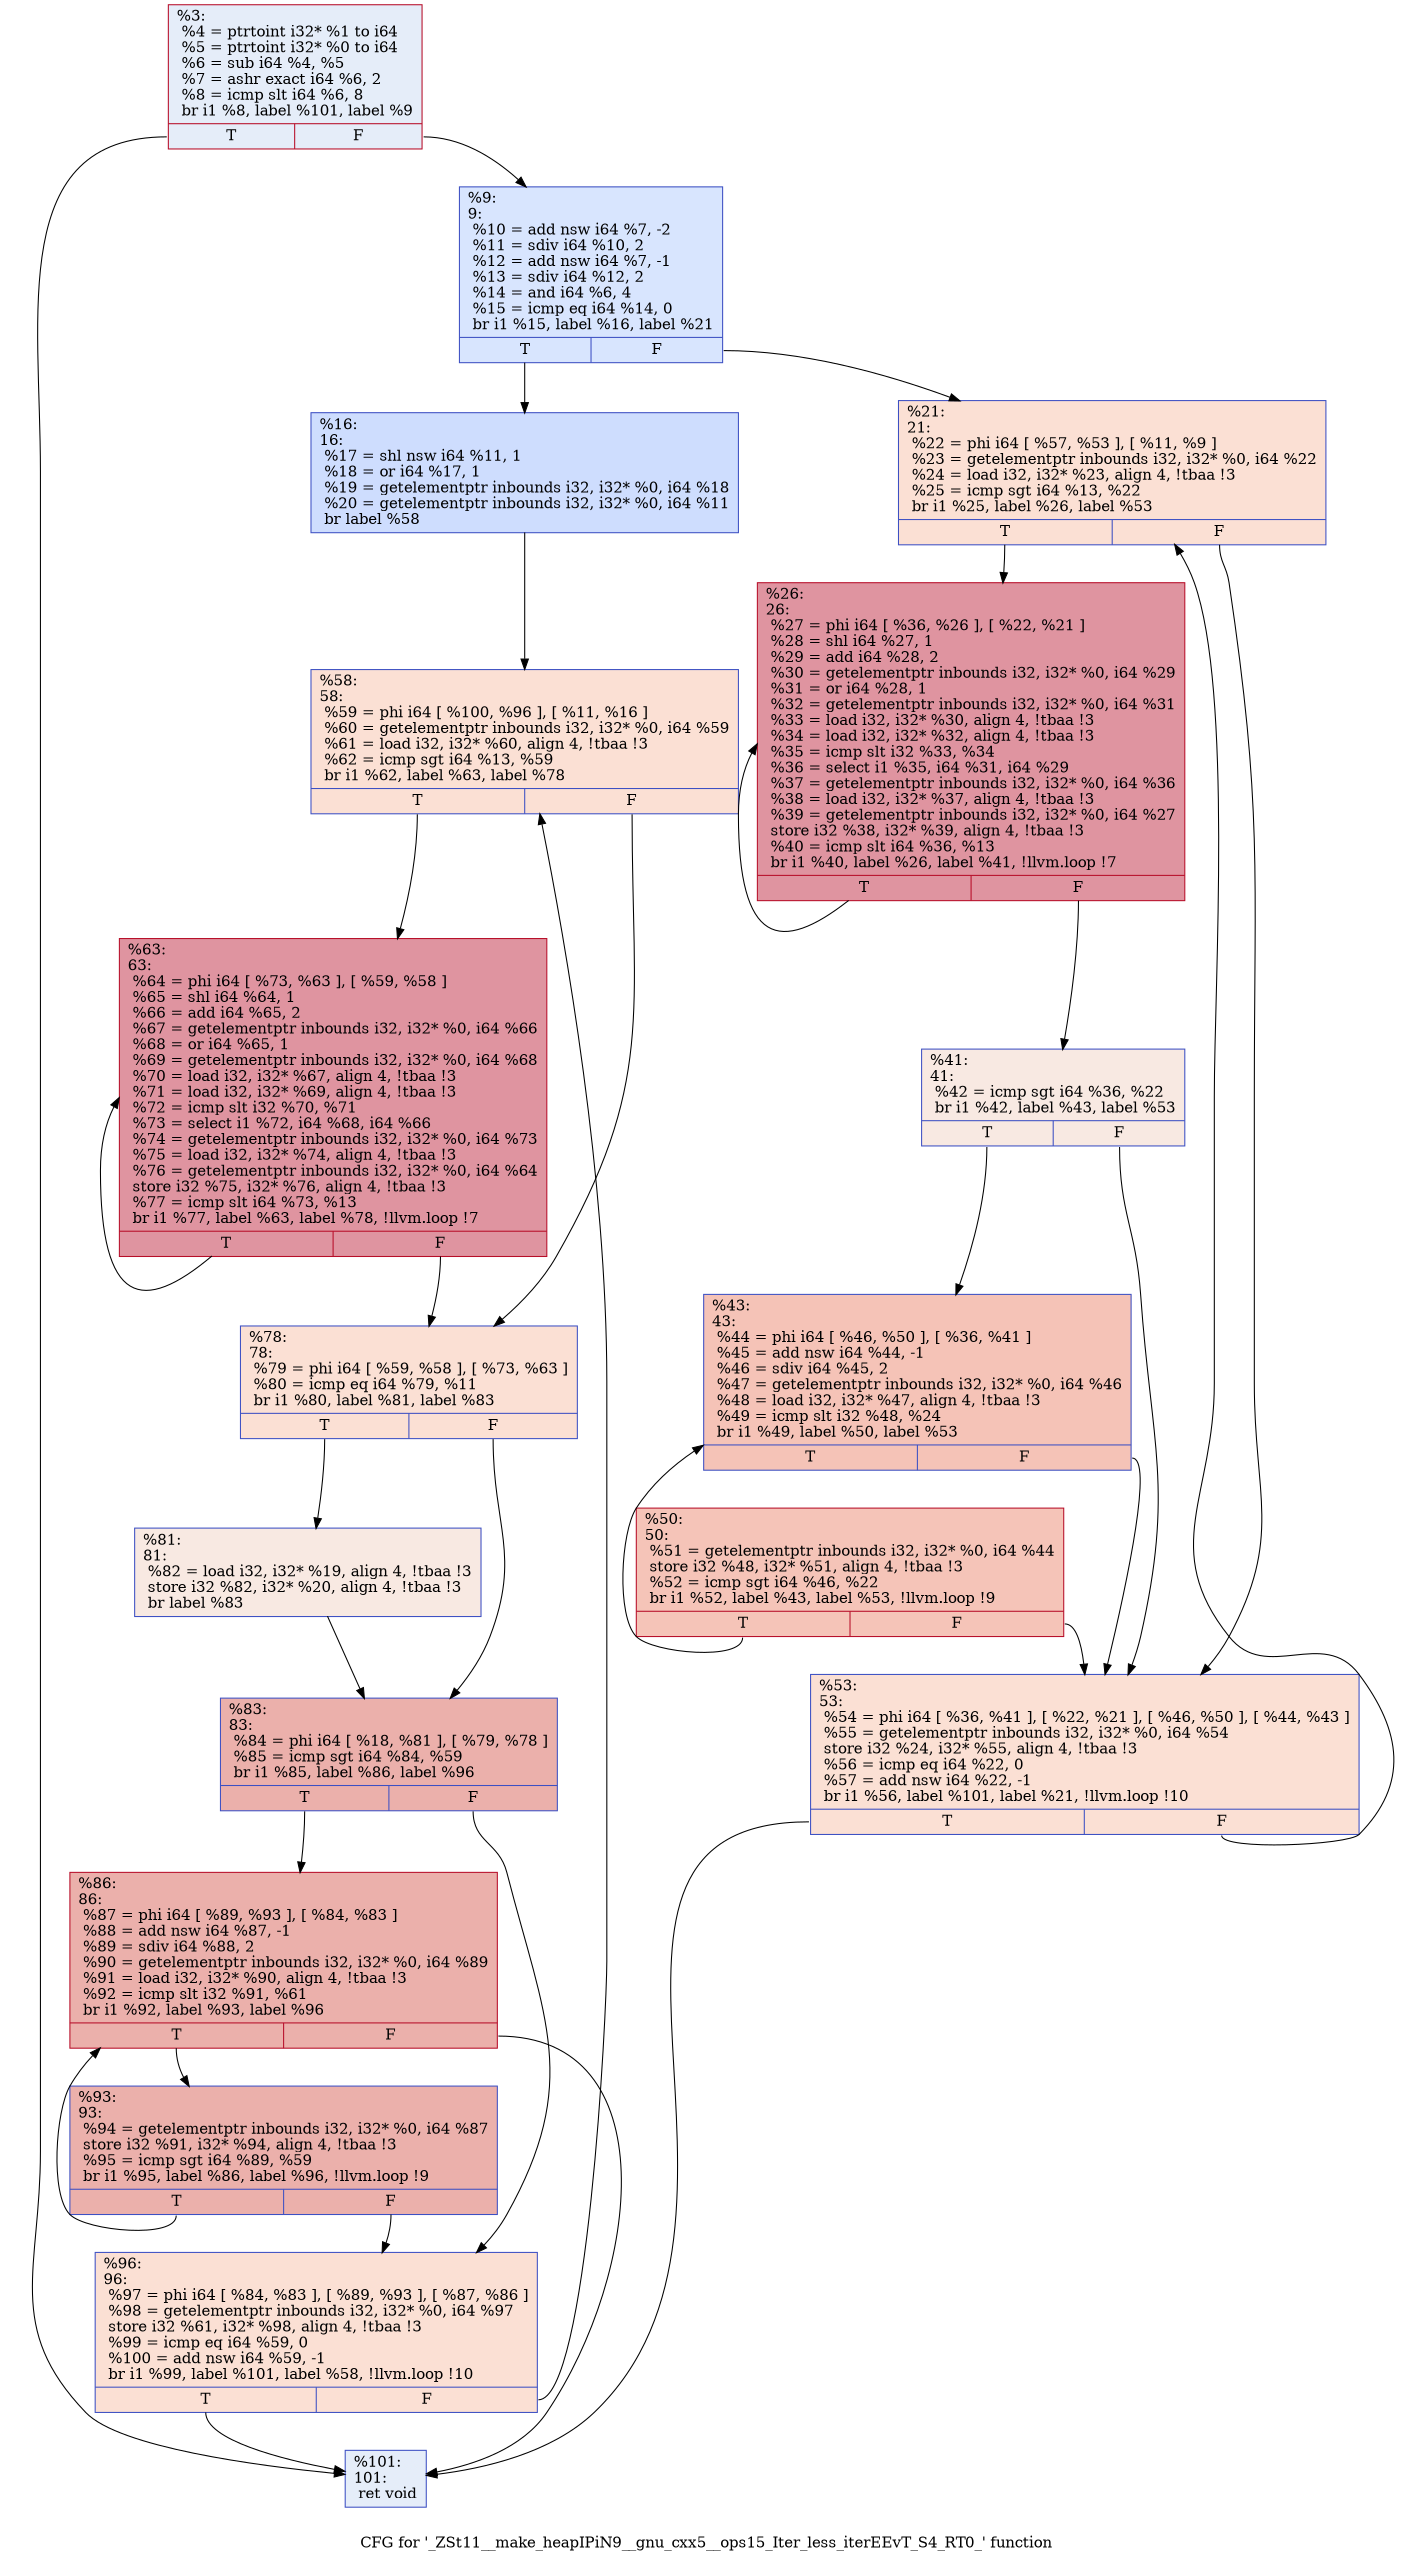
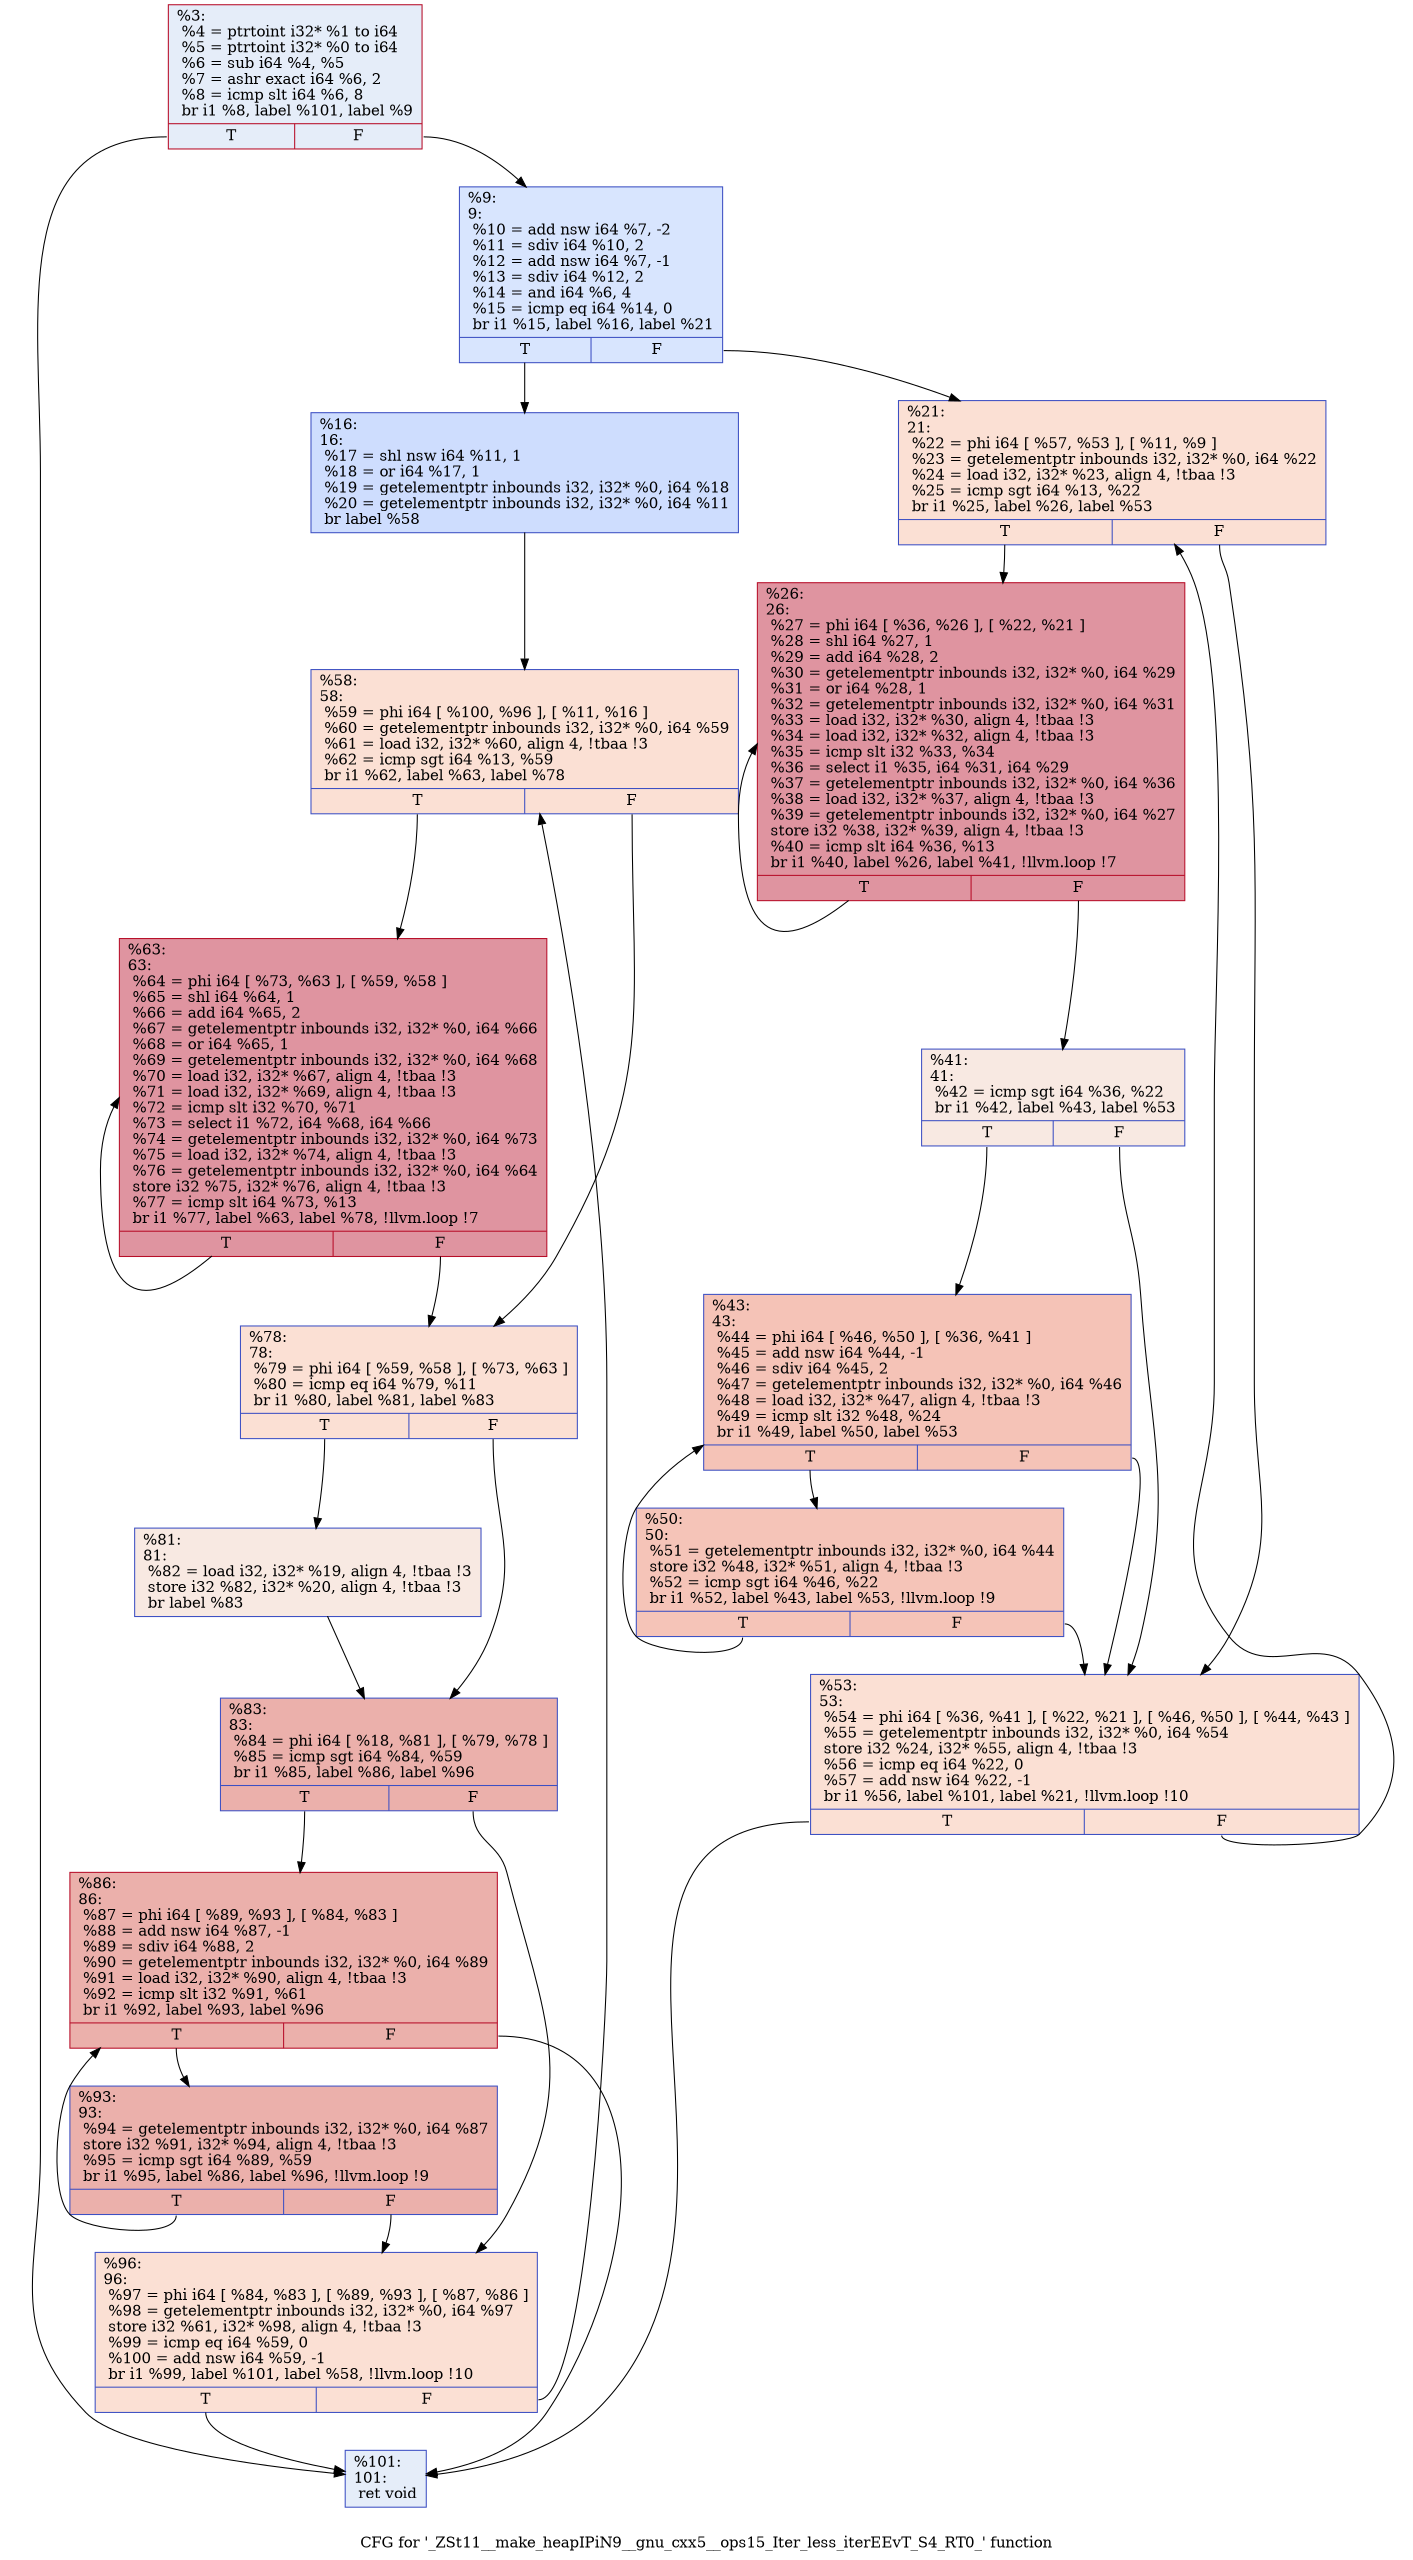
edge "%43:" -> "%50:": added
node "%50:": color #b70d28ff -> #3d50c3ff
